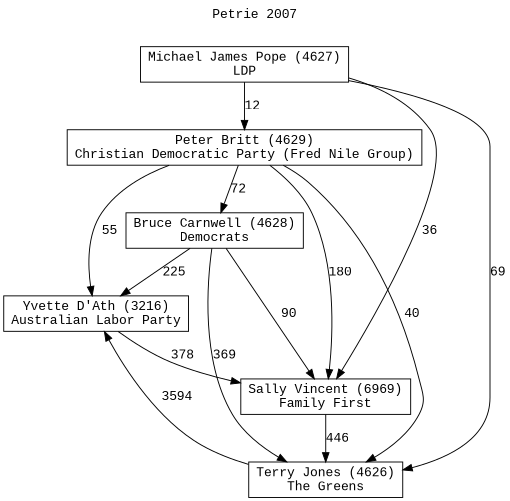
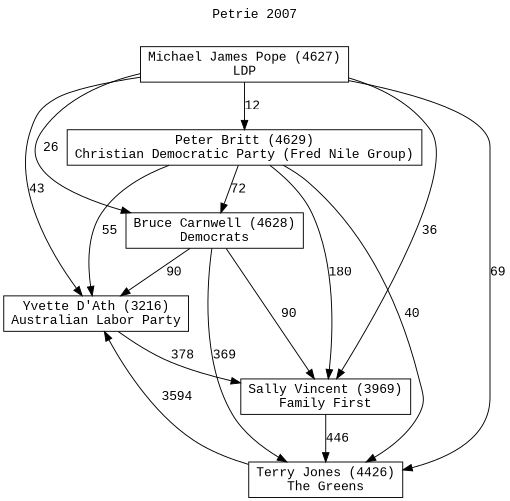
edge "Michael James Pope (4627) LDP" -> "Bruce Carnwell (4628) Democrats": added, label "26"
edge "Michael James Pope (4627) LDP" -> "Yvette D'Ath (3216) Australian Labor Party": added, label "43"
edge "Bruce Carnwell (4628) Democrats" -> "Yvette D'Ath (3216) Australian Labor Party": label "225" -> "90"
node "Sally Vincent (6969) Family First": label "Sally Vincent (6969) Family First" -> "Sally Vincent (3969) Family First"
node "Terry Jones (4626) The Greens": label "Terry Jones (4626) The Greens" -> "Terry Jones (4426) The Greens"
